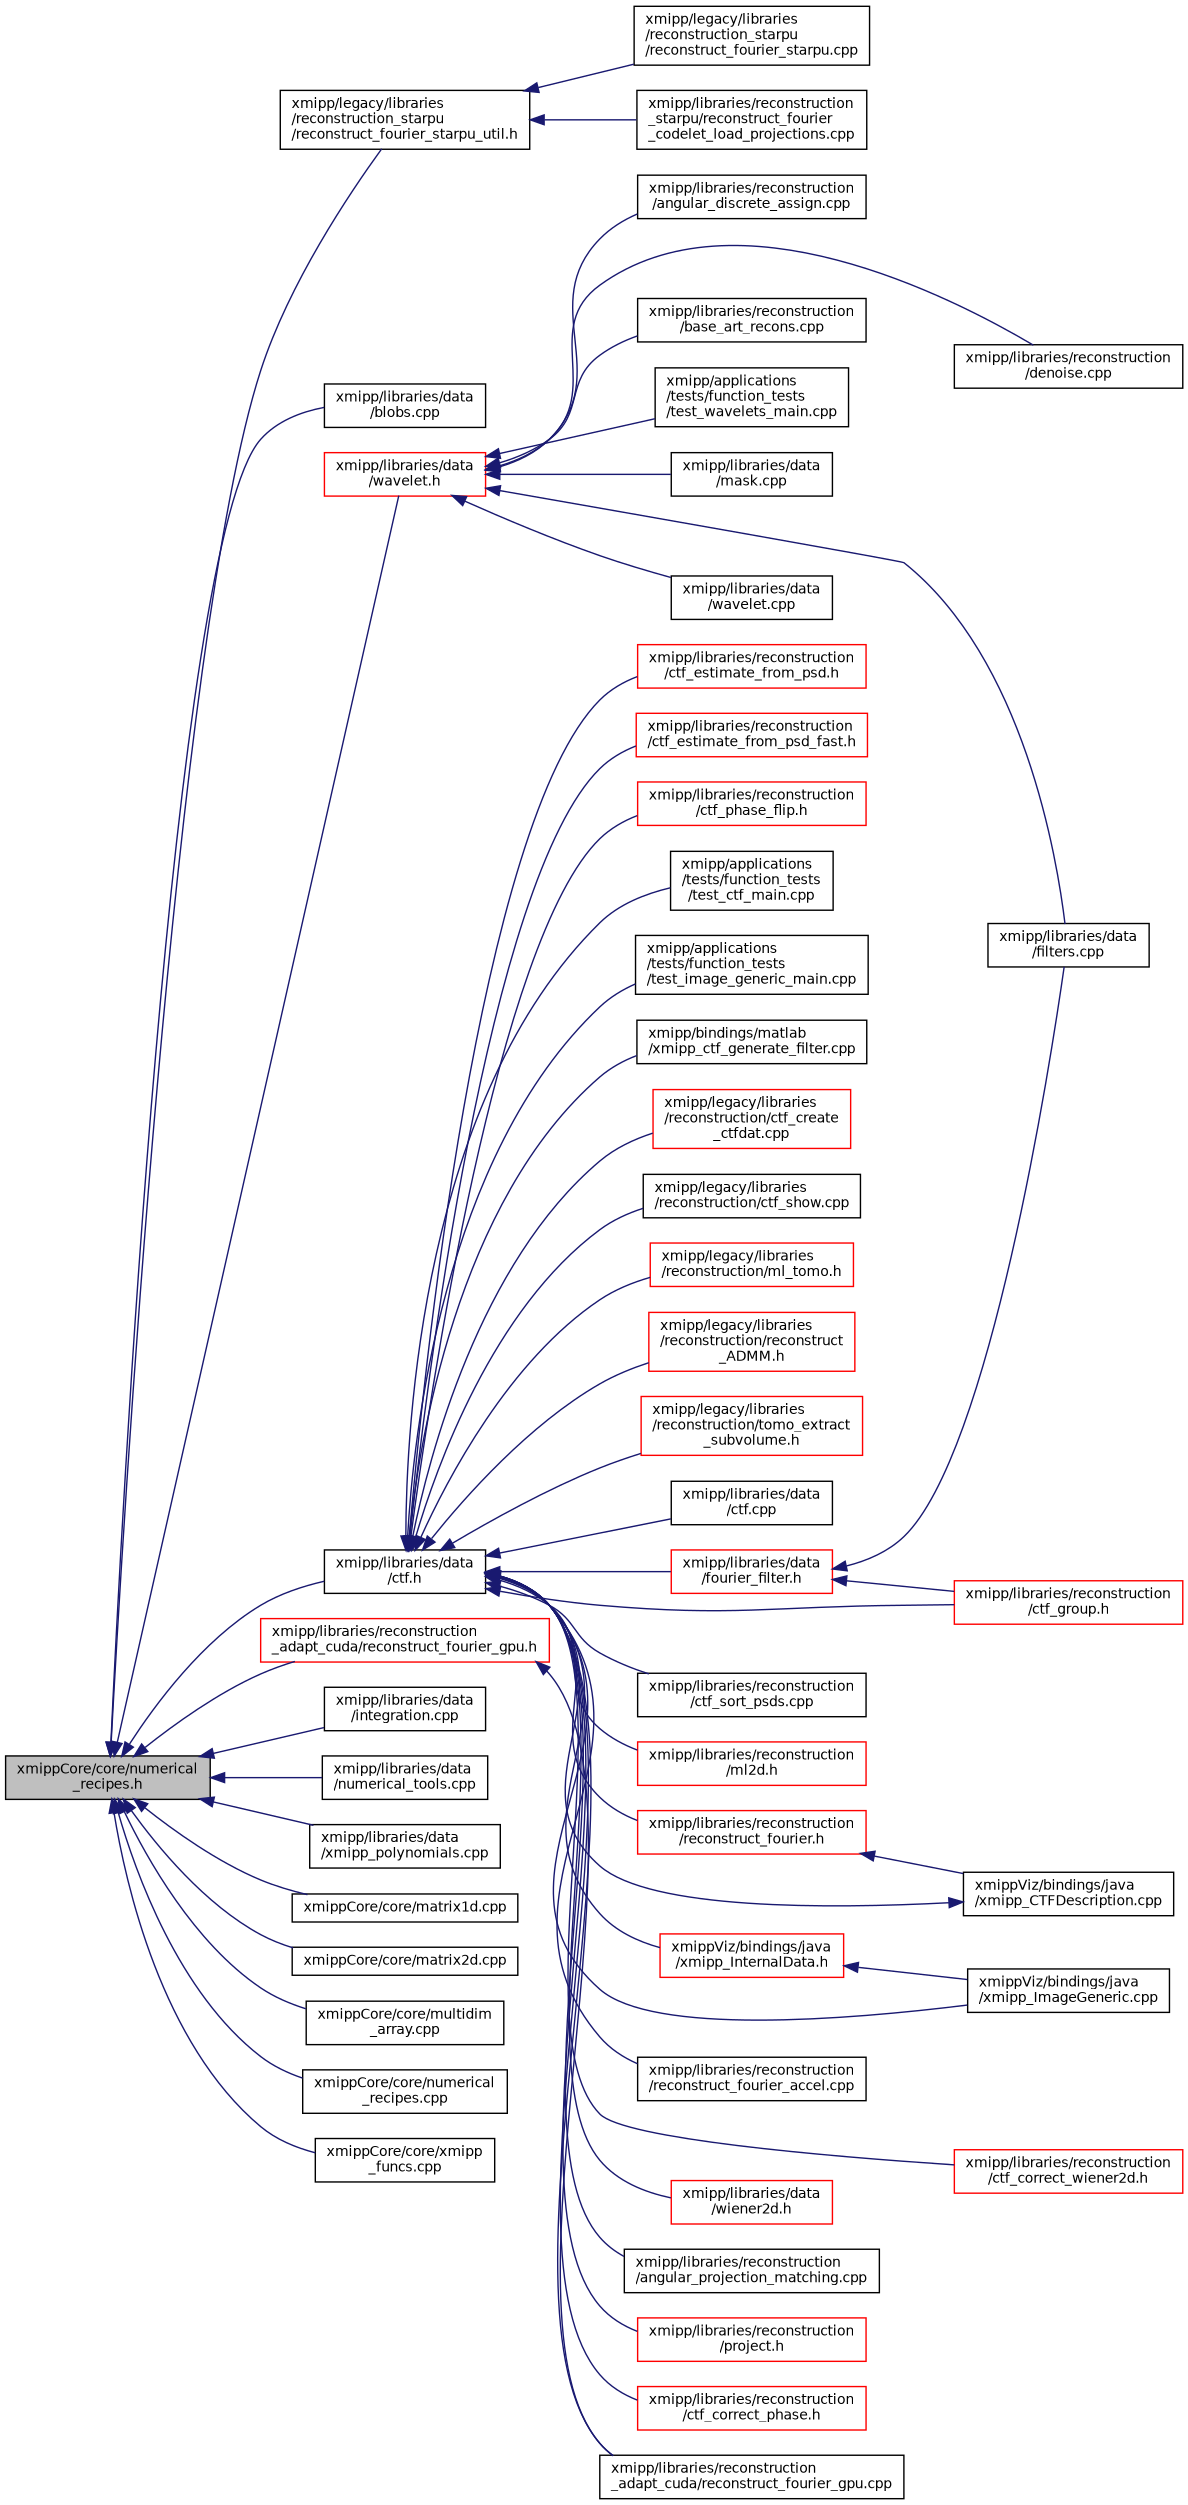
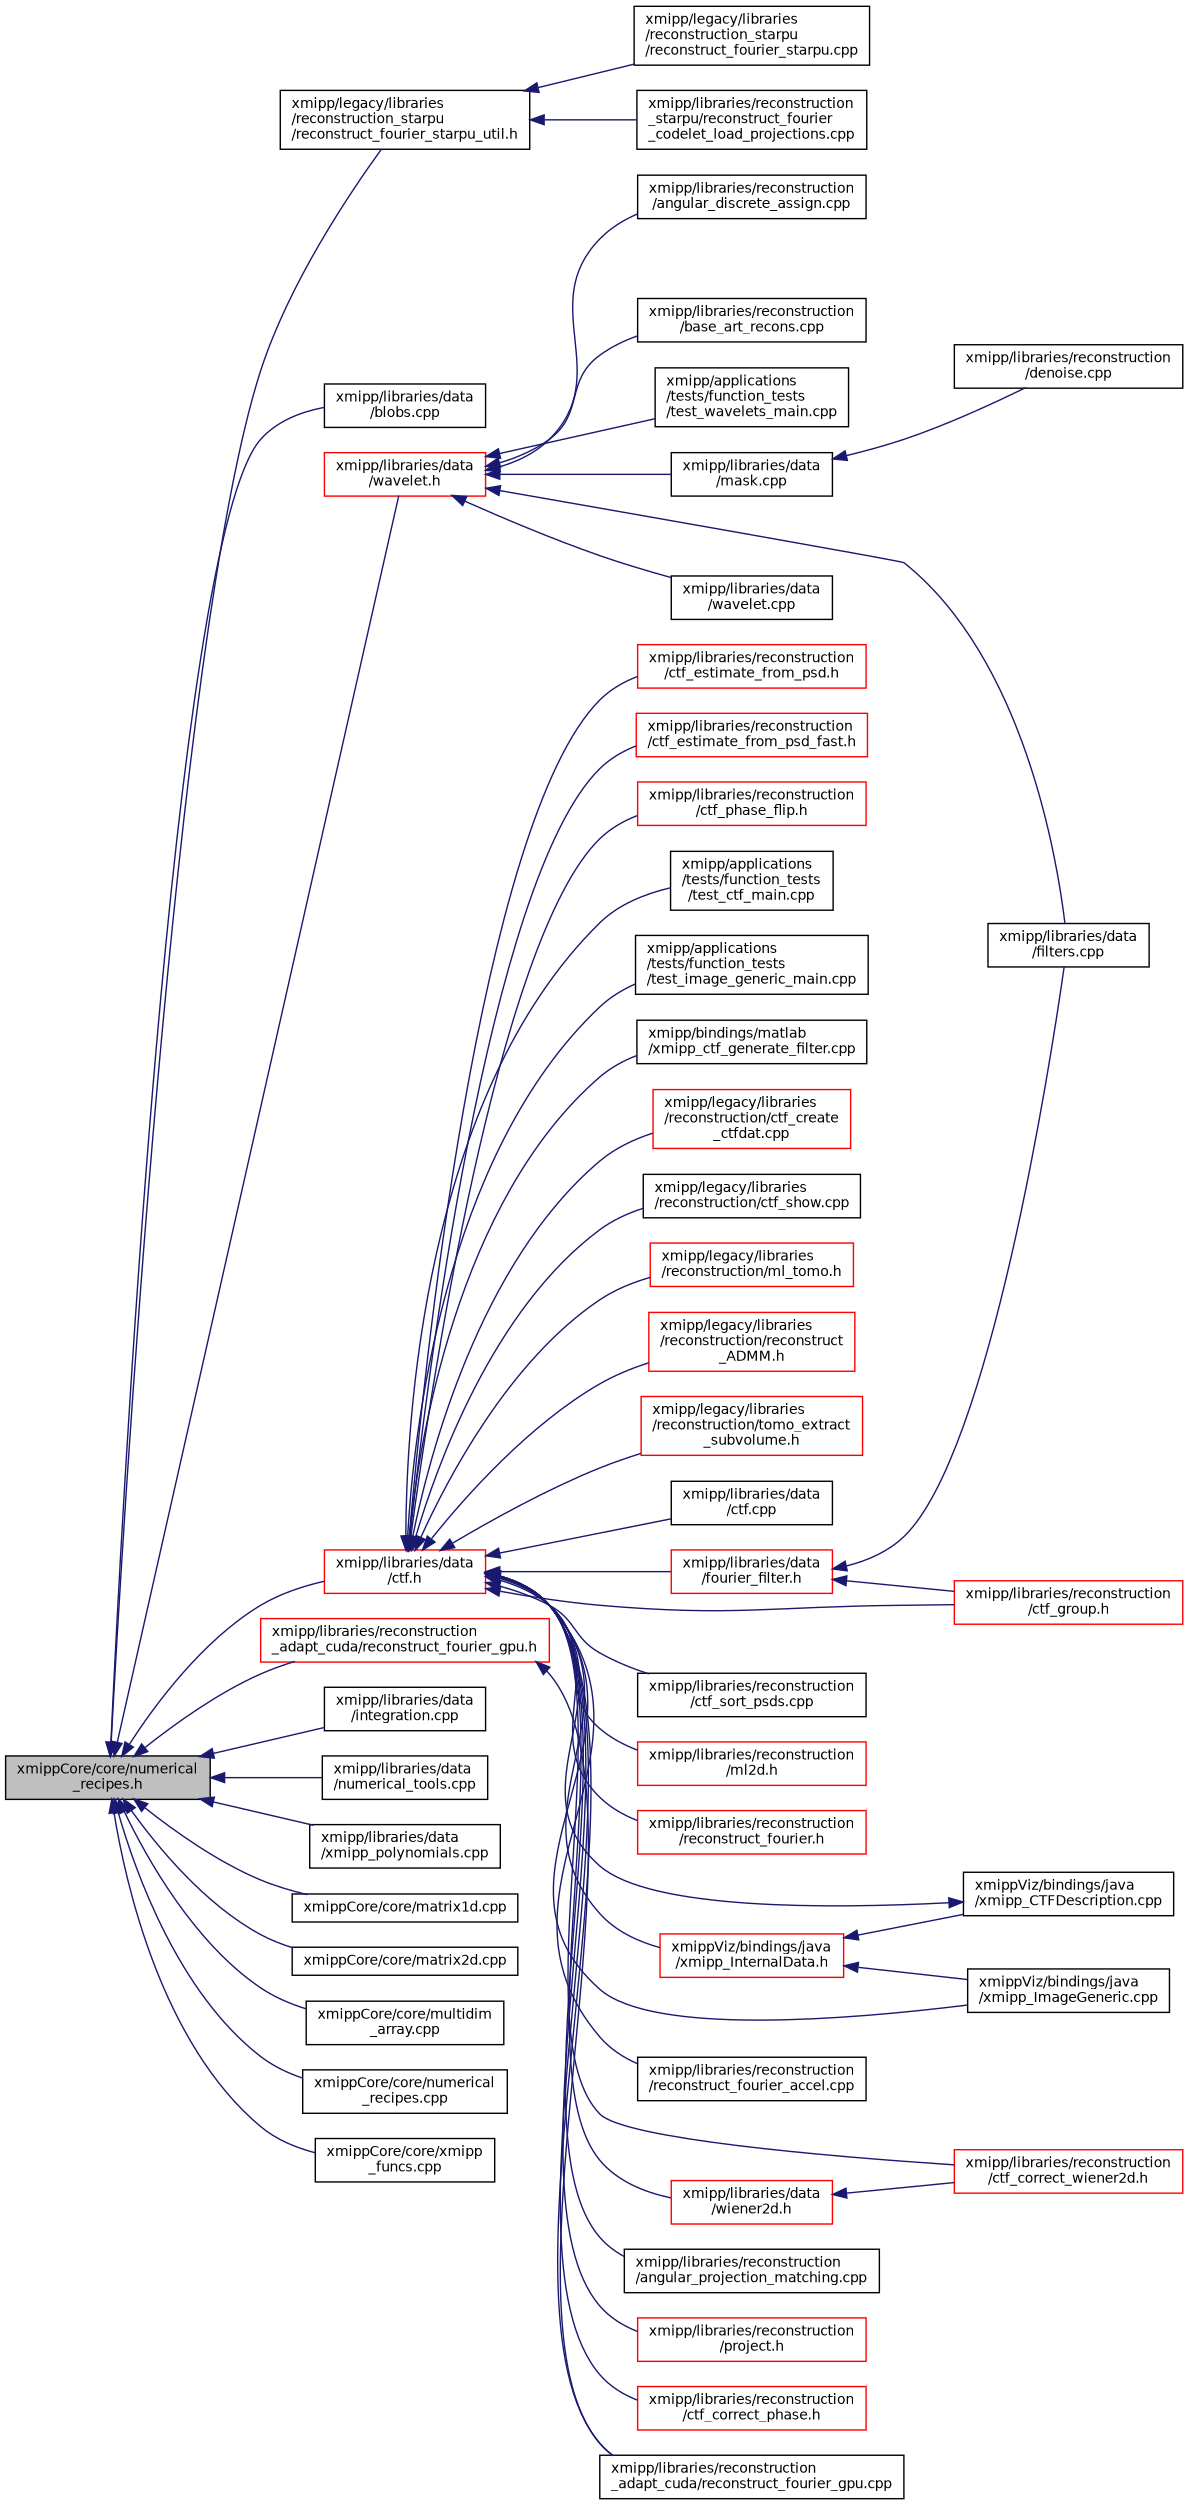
edge "xmipp/libraries/reconstruction /denoise.cpp" -> "xmipp/libraries/data /wavelet.h": now "xmipp/libraries/reconstruction /denoise.cpp" -> "xmipp/libraries/data /mask.cpp"
node "xmipp/libraries/data /ctf.h": color black -> red
edge "xmippViz/bindings/java /xmipp_CTFDescription.cpp" -> "xmipp/libraries/reconstruction /reconstruct_fourier.h": now "xmippViz/bindings/java /xmipp_CTFDescription.cpp" -> "xmippViz/bindings/java /xmipp_InternalData.h"
edge "xmipp/libraries/reconstruction /ctf_correct_wiener2d.h" -> "xmipp/libraries/data /wiener2d.h": added
